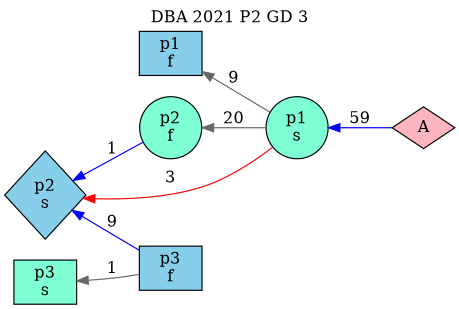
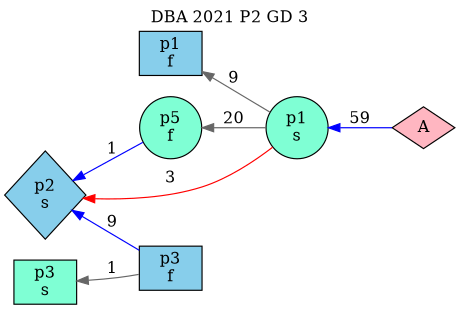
node "p2 f": label "p2 f" -> "p5 f"
